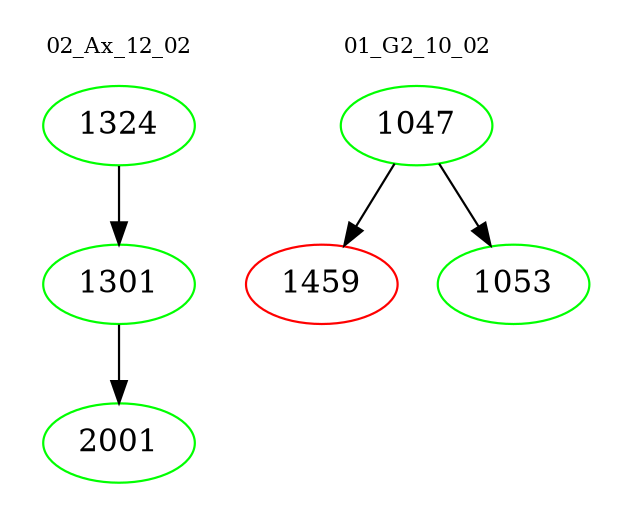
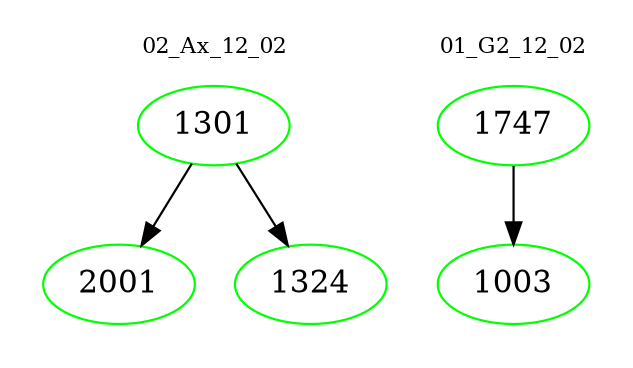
cluster "01_G2_10_02": label "01_G2_10_02" -> "01_G2_12_02"
node "1047": label "1047" -> "1747"
edge "1324" -> "1301": reversed
node "1459": removed
node "1053": label "1053" -> "1003"
